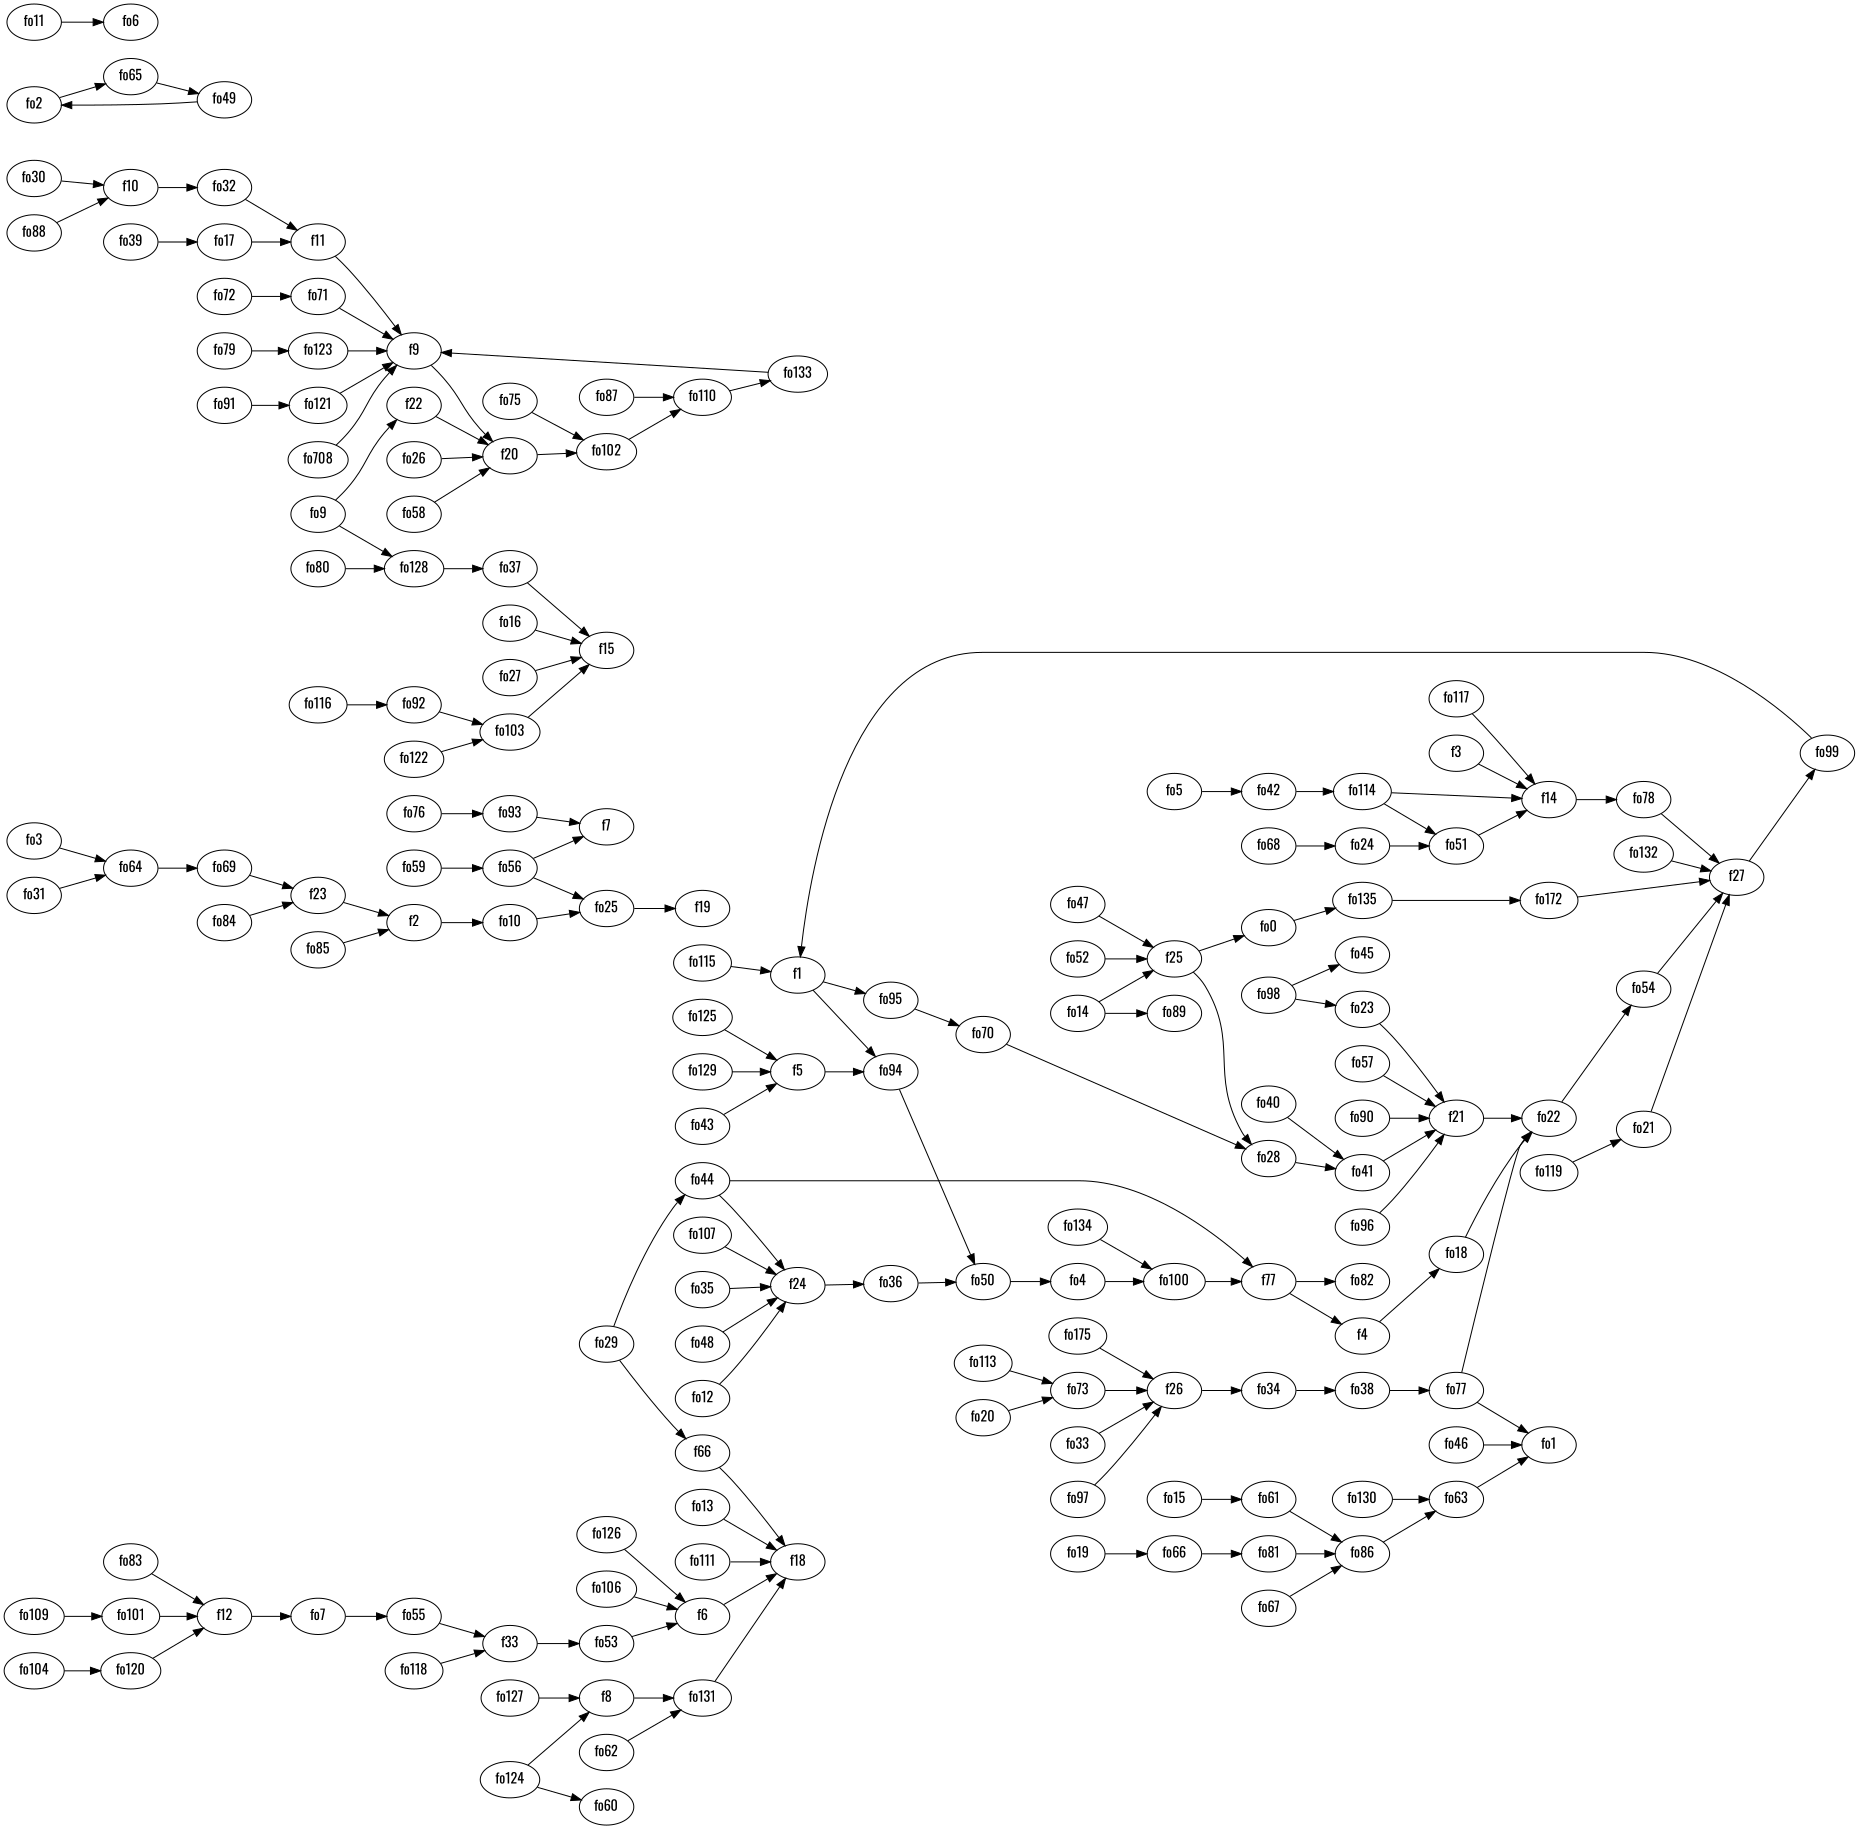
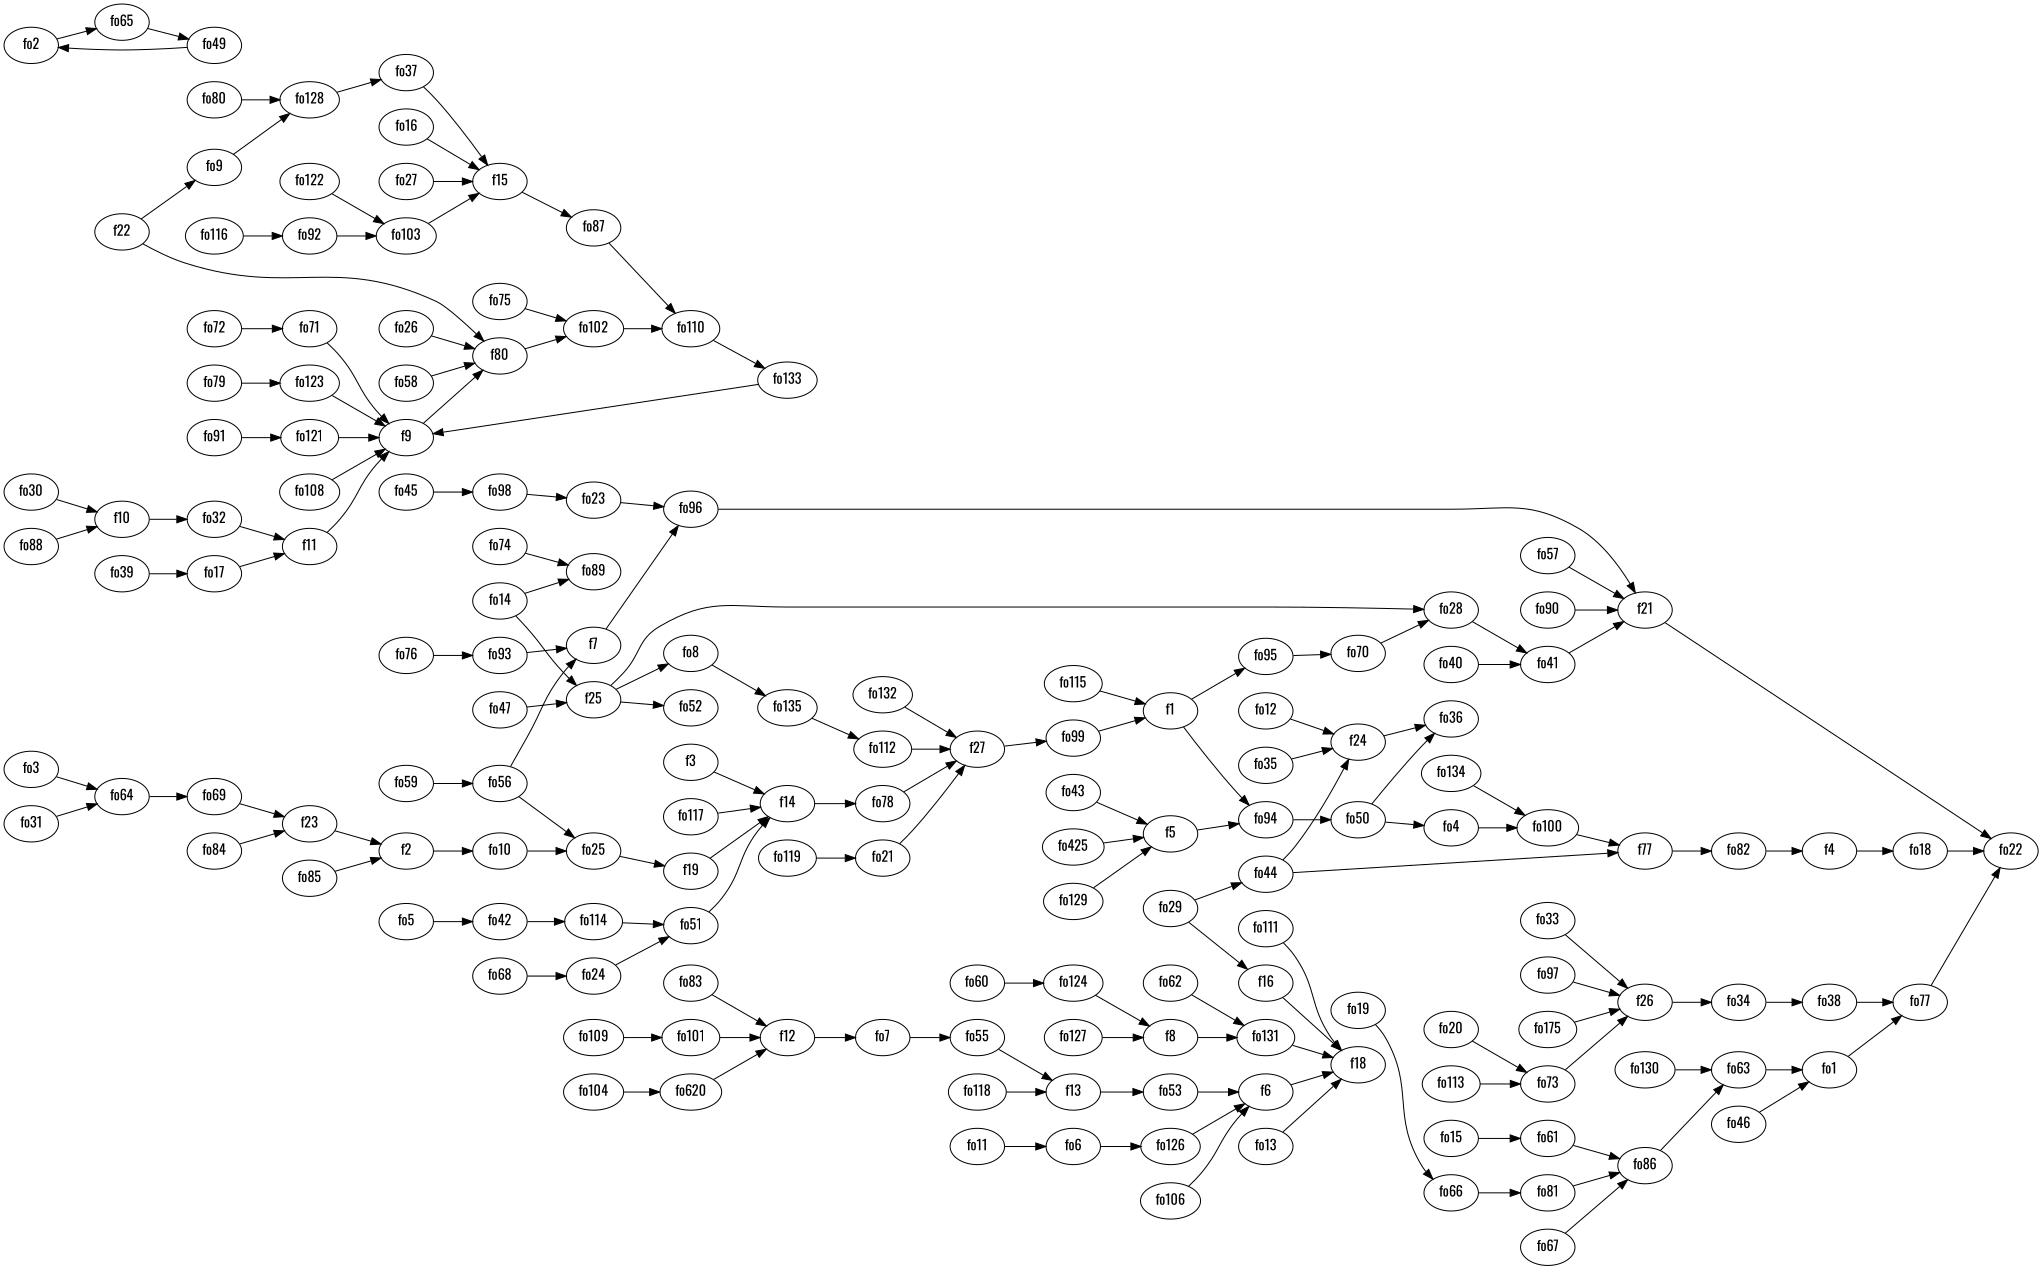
edge "f15" -> "fo87": added
node "f20": label "f20" -> "f80"
node "fo708": label "fo708" -> "fo108"
edge "fo9" -> "f22": reversed
node "fo74": added
edge "f7" -> "fo96": added
edge "fo114" -> "f14": now "f19" -> "f14"
node "fo172": label "fo172" -> "fo112"
node "fo0": label "fo0" -> "fo8"
edge "fo52" -> "f25": reversed
edge "fo98" -> "fo45": reversed
node "fo54": removed
node "fo125": label "fo125" -> "fo425"
edge "fo23" -> "f21": now "fo23" -> "fo96"
edge "fo6" -> "fo126": added
node "fo107": removed
edge "fo36" -> "fo50": reversed
edge "f77" -> "f4": now "fo82" -> "f4"
node "fo48": removed
edge "fo77" -> "fo1": reversed
node "f66": label "f66" -> "f16"
node "f33": label "f33" -> "f13"
node "fo120": label "fo120" -> "fo620"
edge "fo124" -> "fo60": reversed
